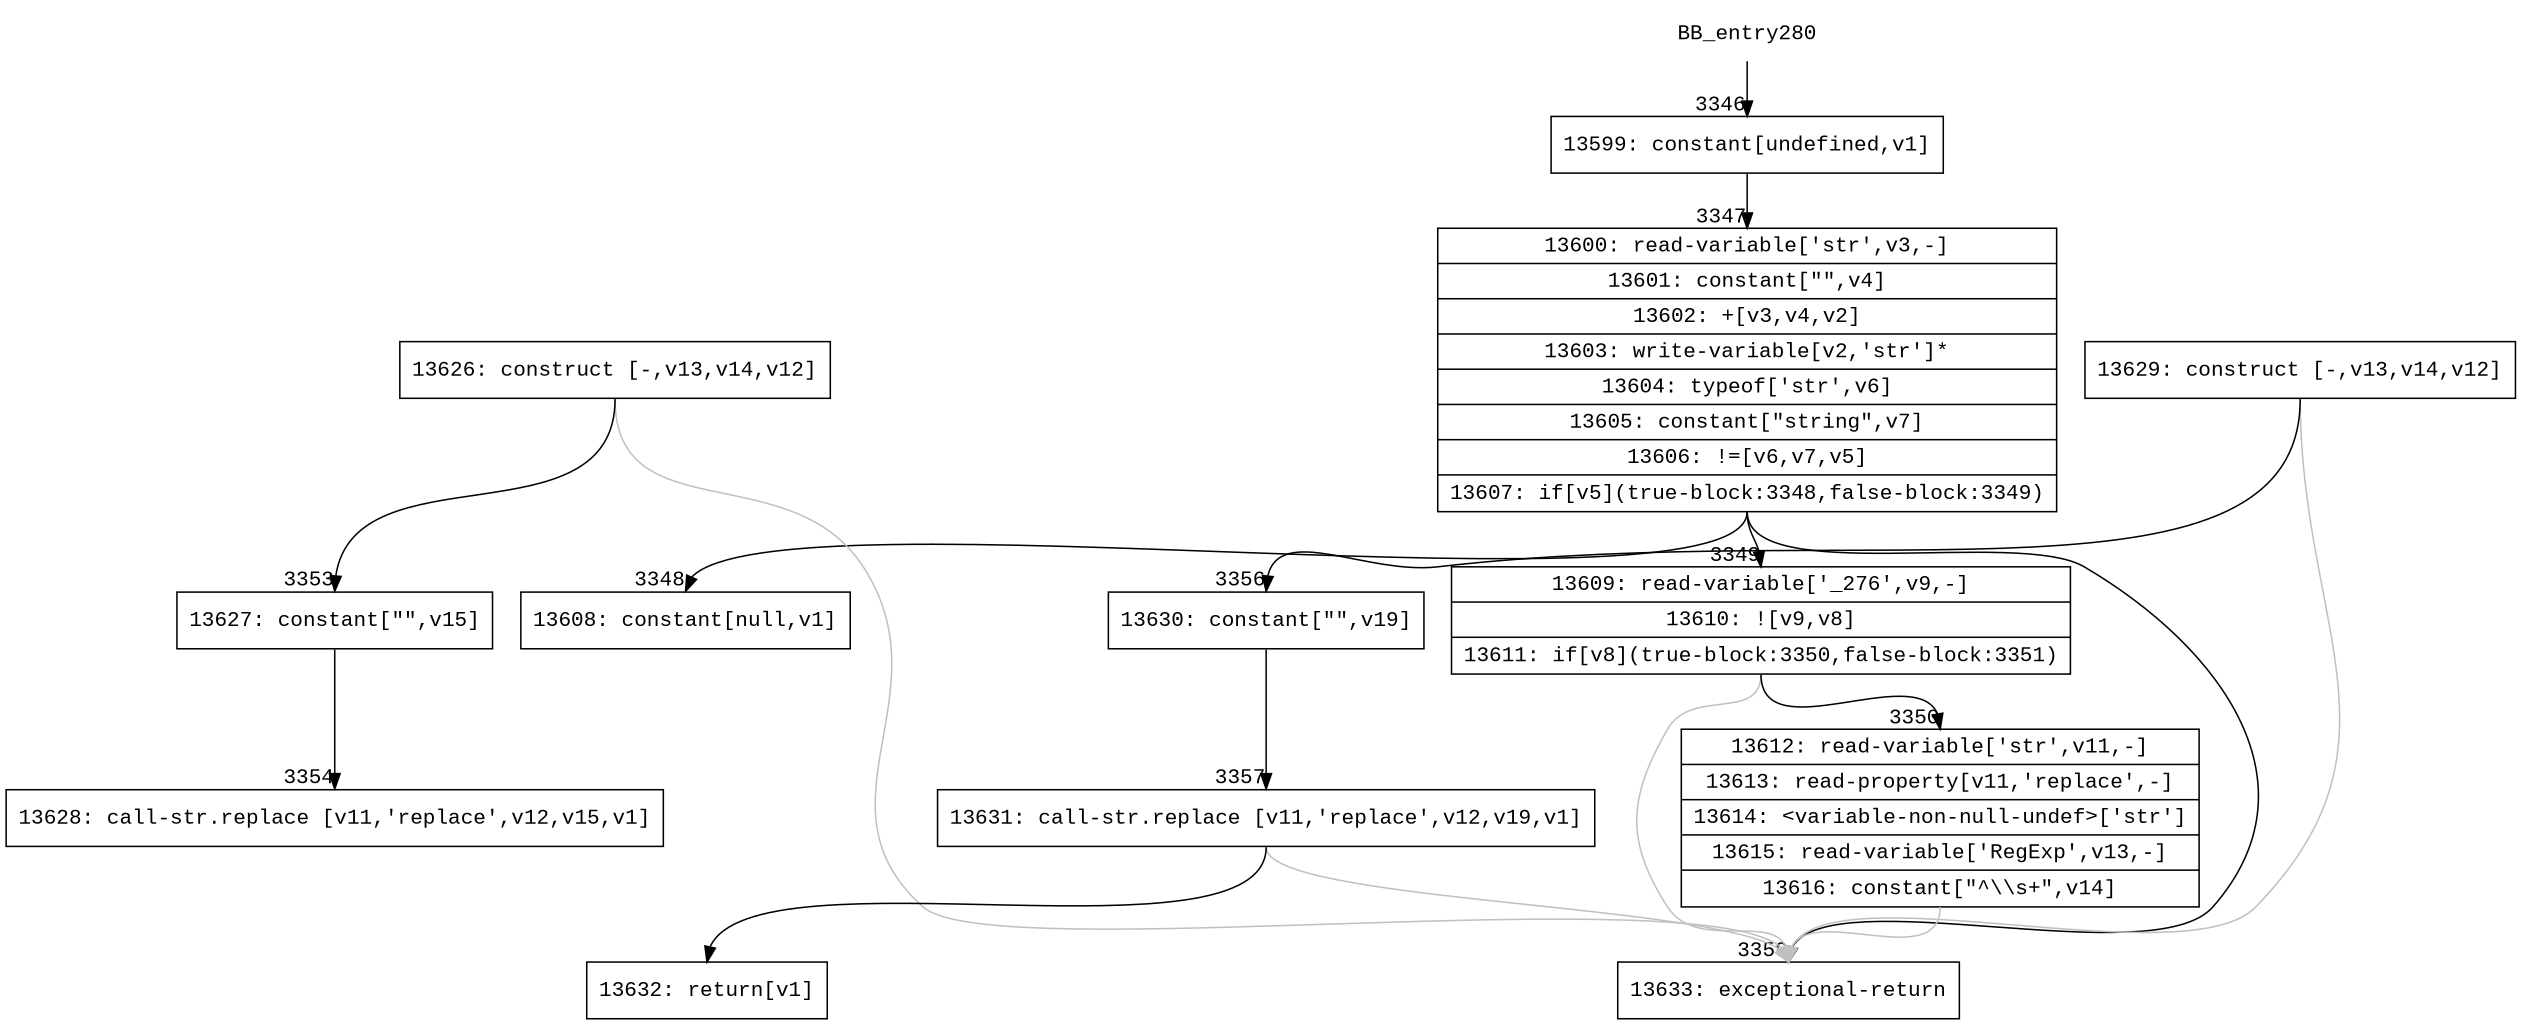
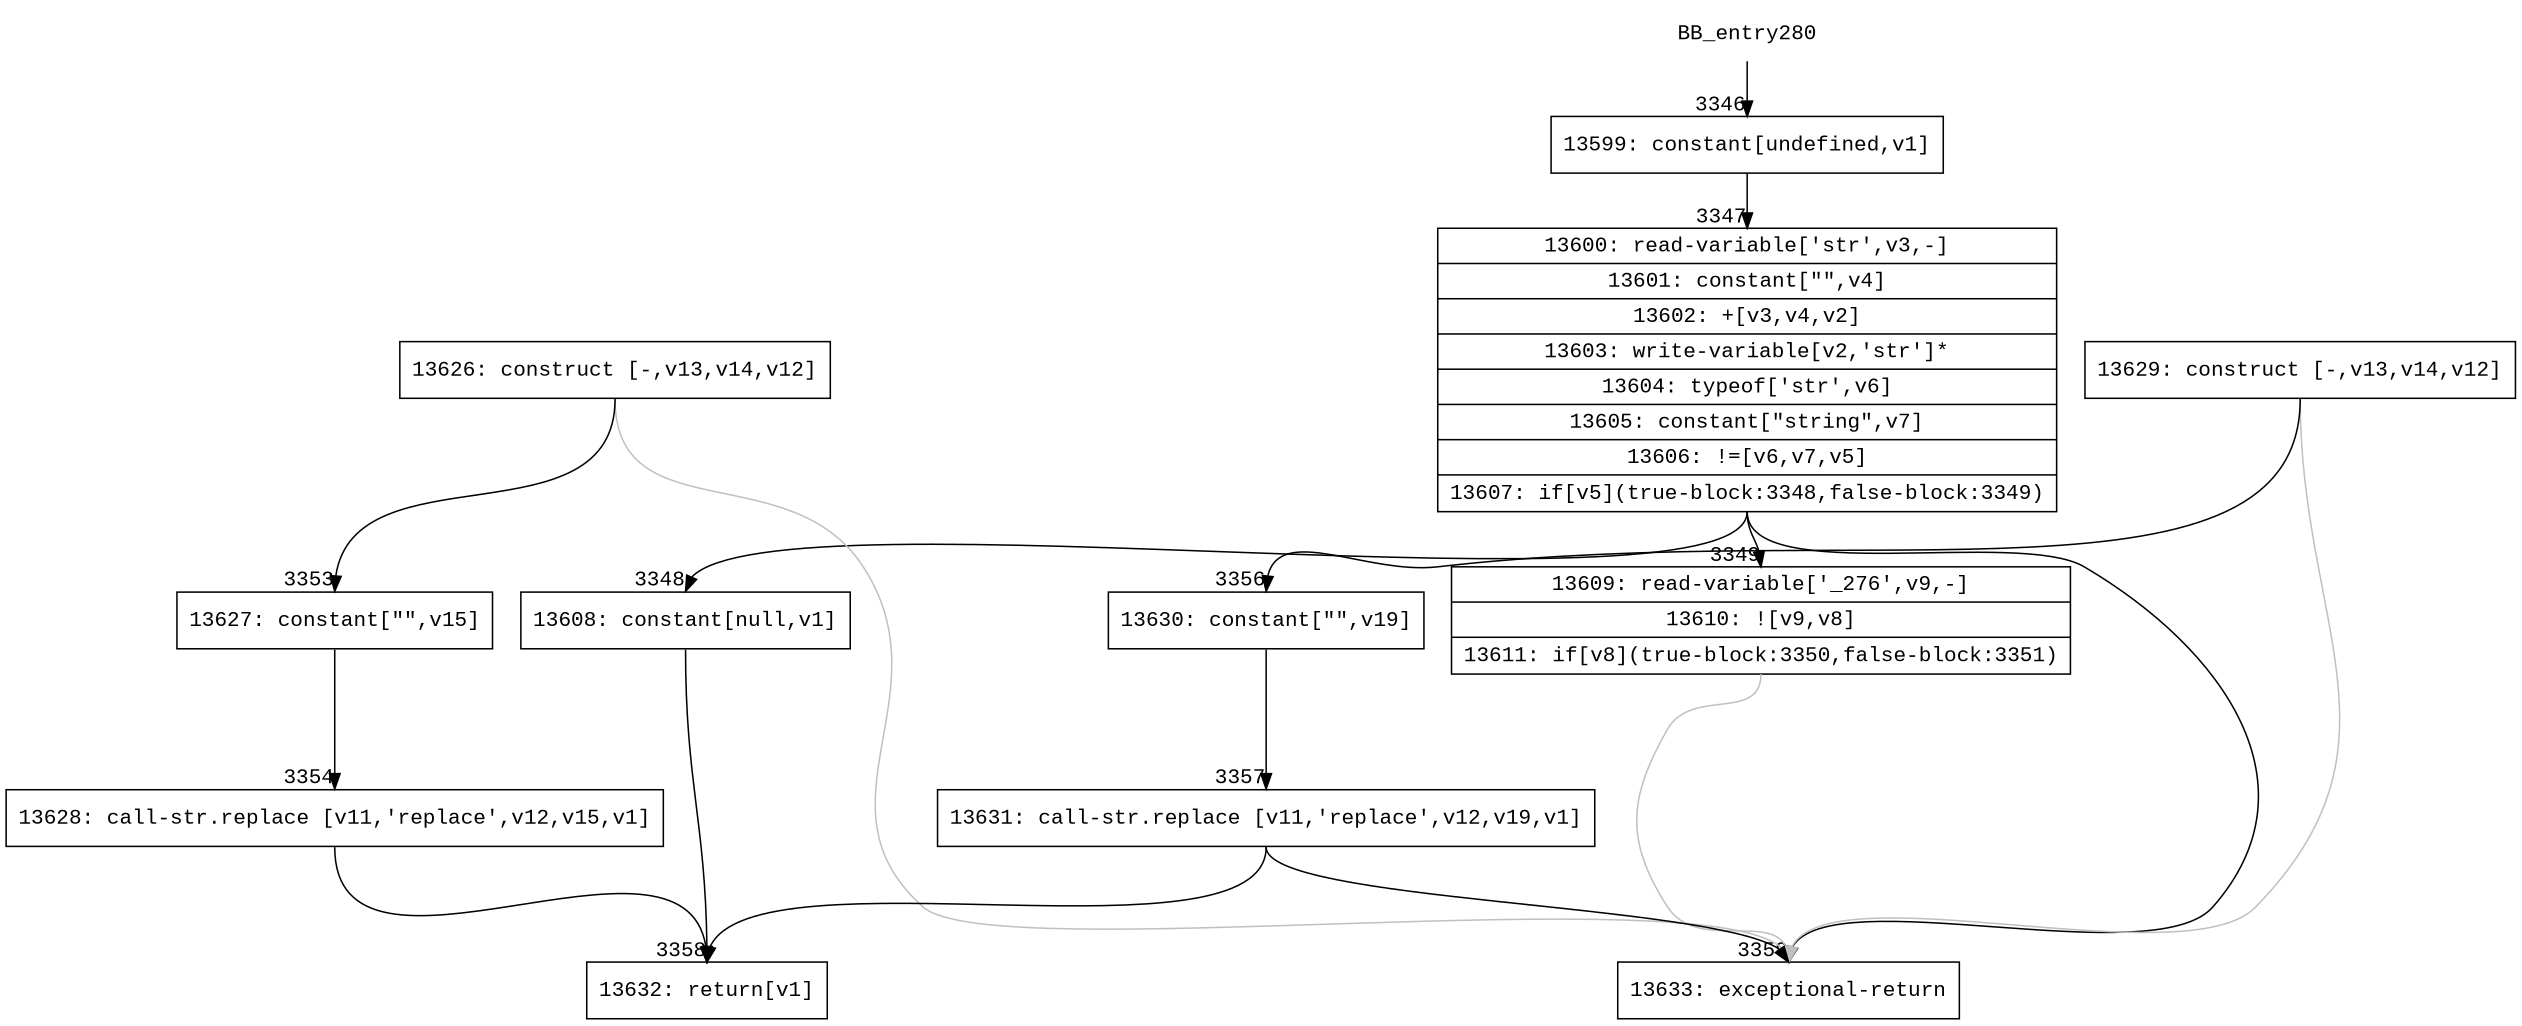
edge "13608: constant[null,v1]" -> "13632: return[v1]": added
node "13612: read-variable['str',v11,-]": removed
edge "13631: call-str.replace [v11,'replace',v12,v19,v1]" -> "13633: exceptional-return": color gray -> black
edge "13628: call-str.replace [v11,'replace',v12,v15,v1]" -> "13632: return[v1]": added
